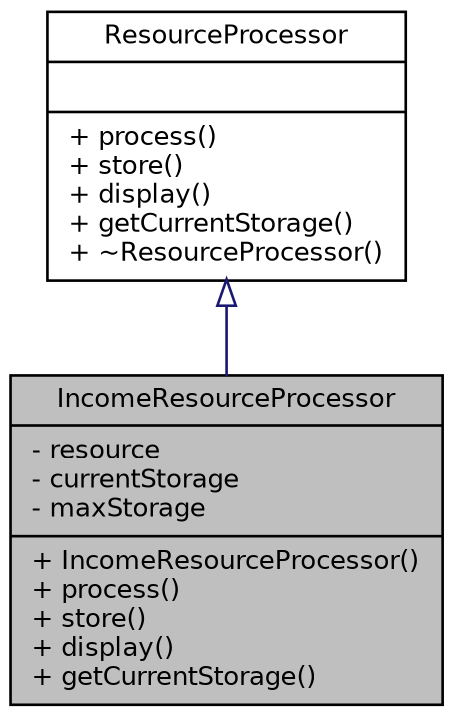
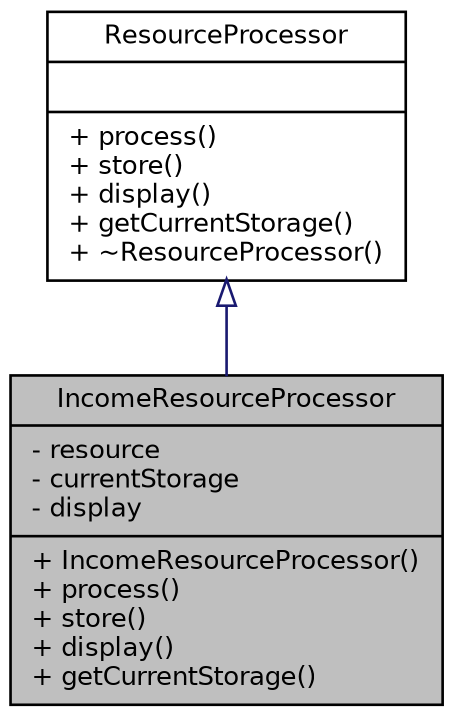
node "IncomeResourceProcessor": text "- maxStorage" -> "- display"
